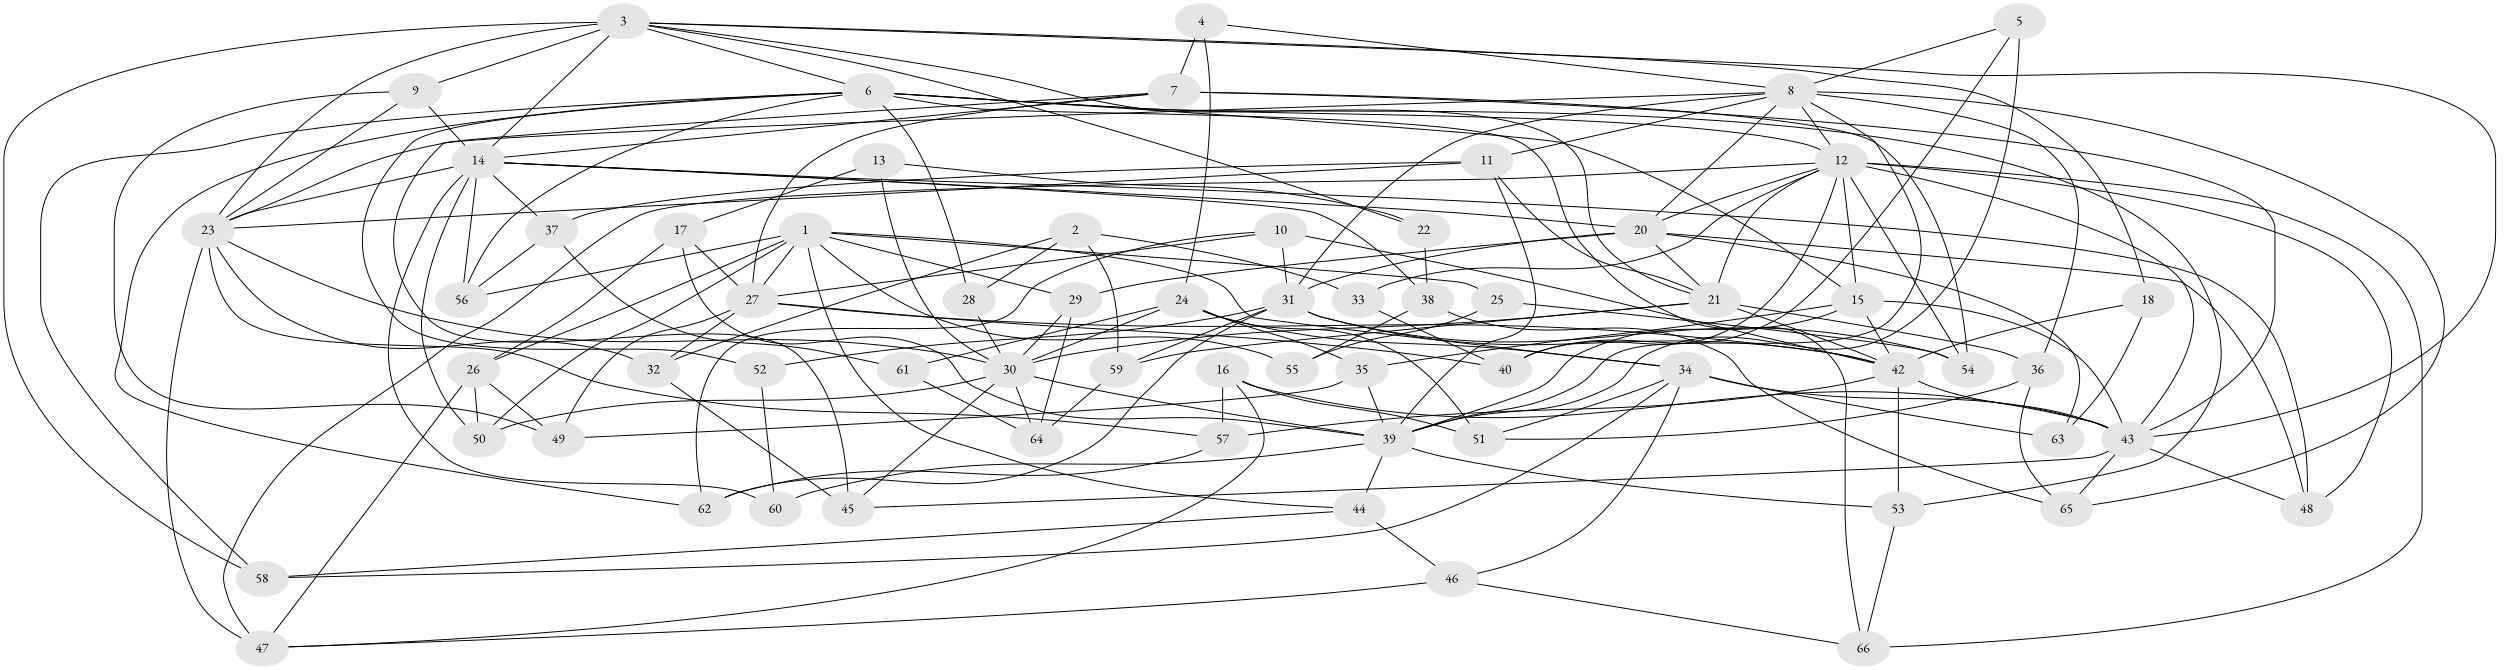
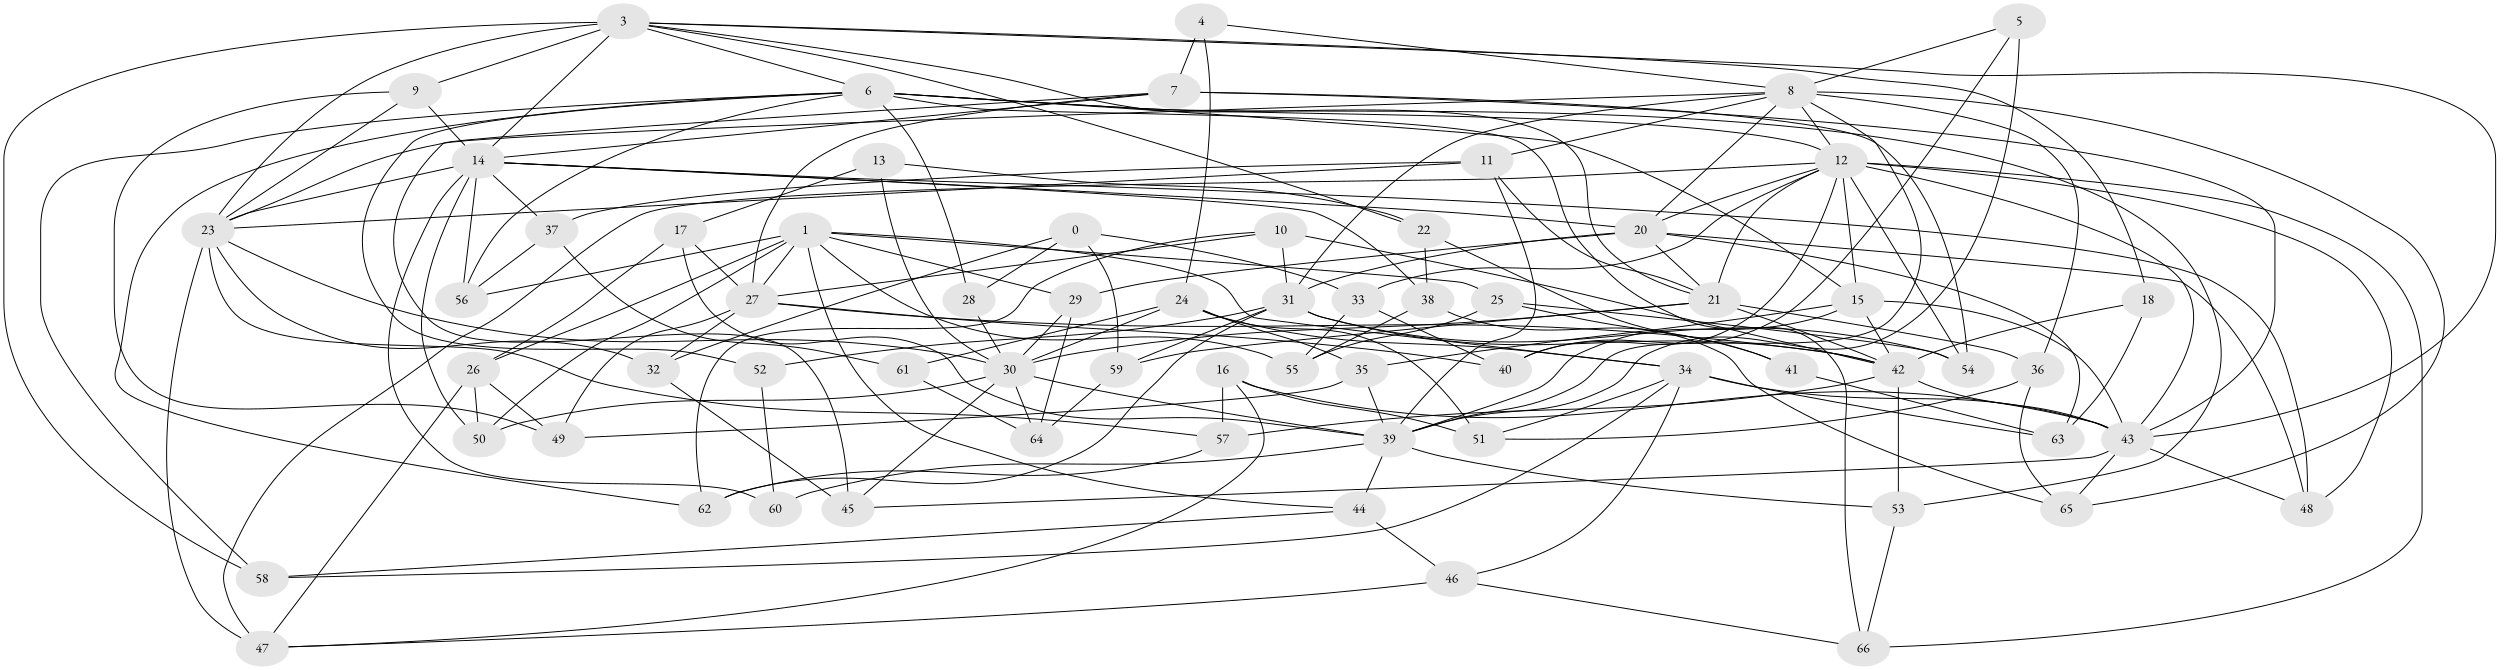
node "2": label "2" -> "0"
edge "33" -- "55": added
node "41": added
